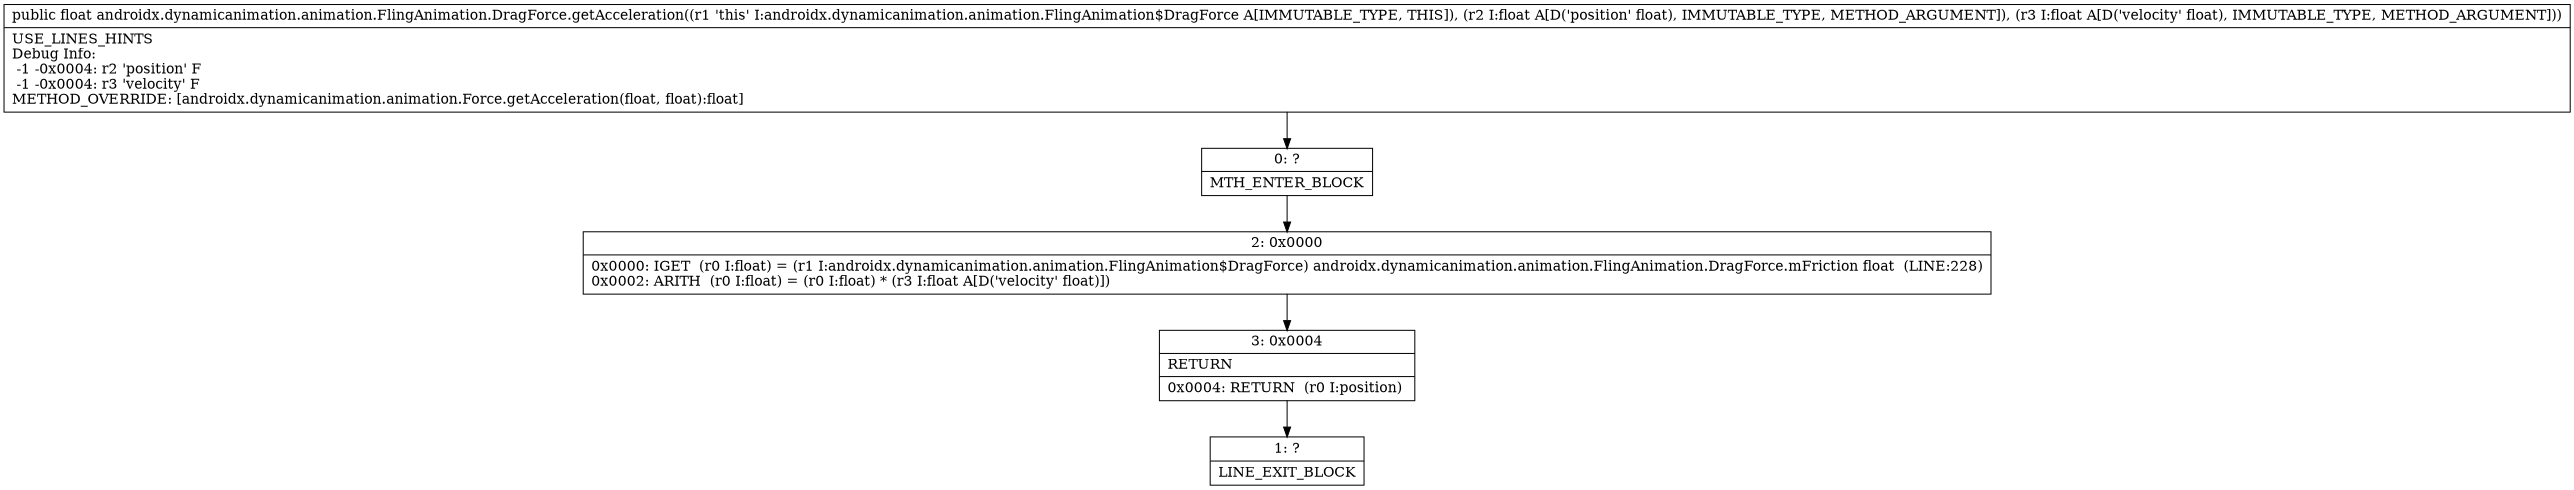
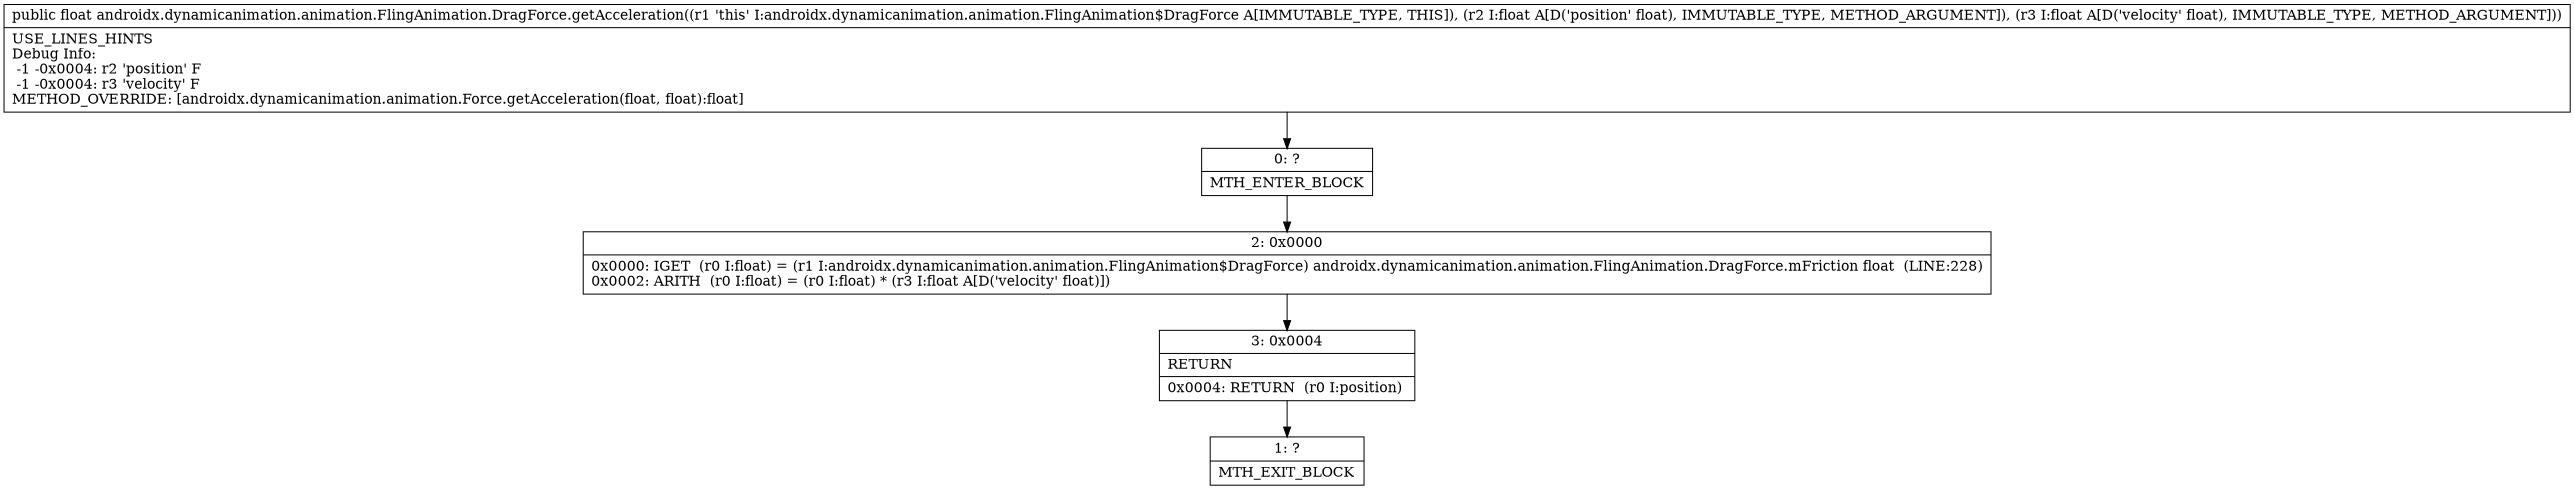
node "1: ?": text "LINE_EXIT_BLOCK" -> "MTH_EXIT_BLOCK"
